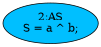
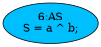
node "2:AS S = a ^ b;": label "2:AS S = a ^ b;" -> "6:AS S = a ^ b;"
